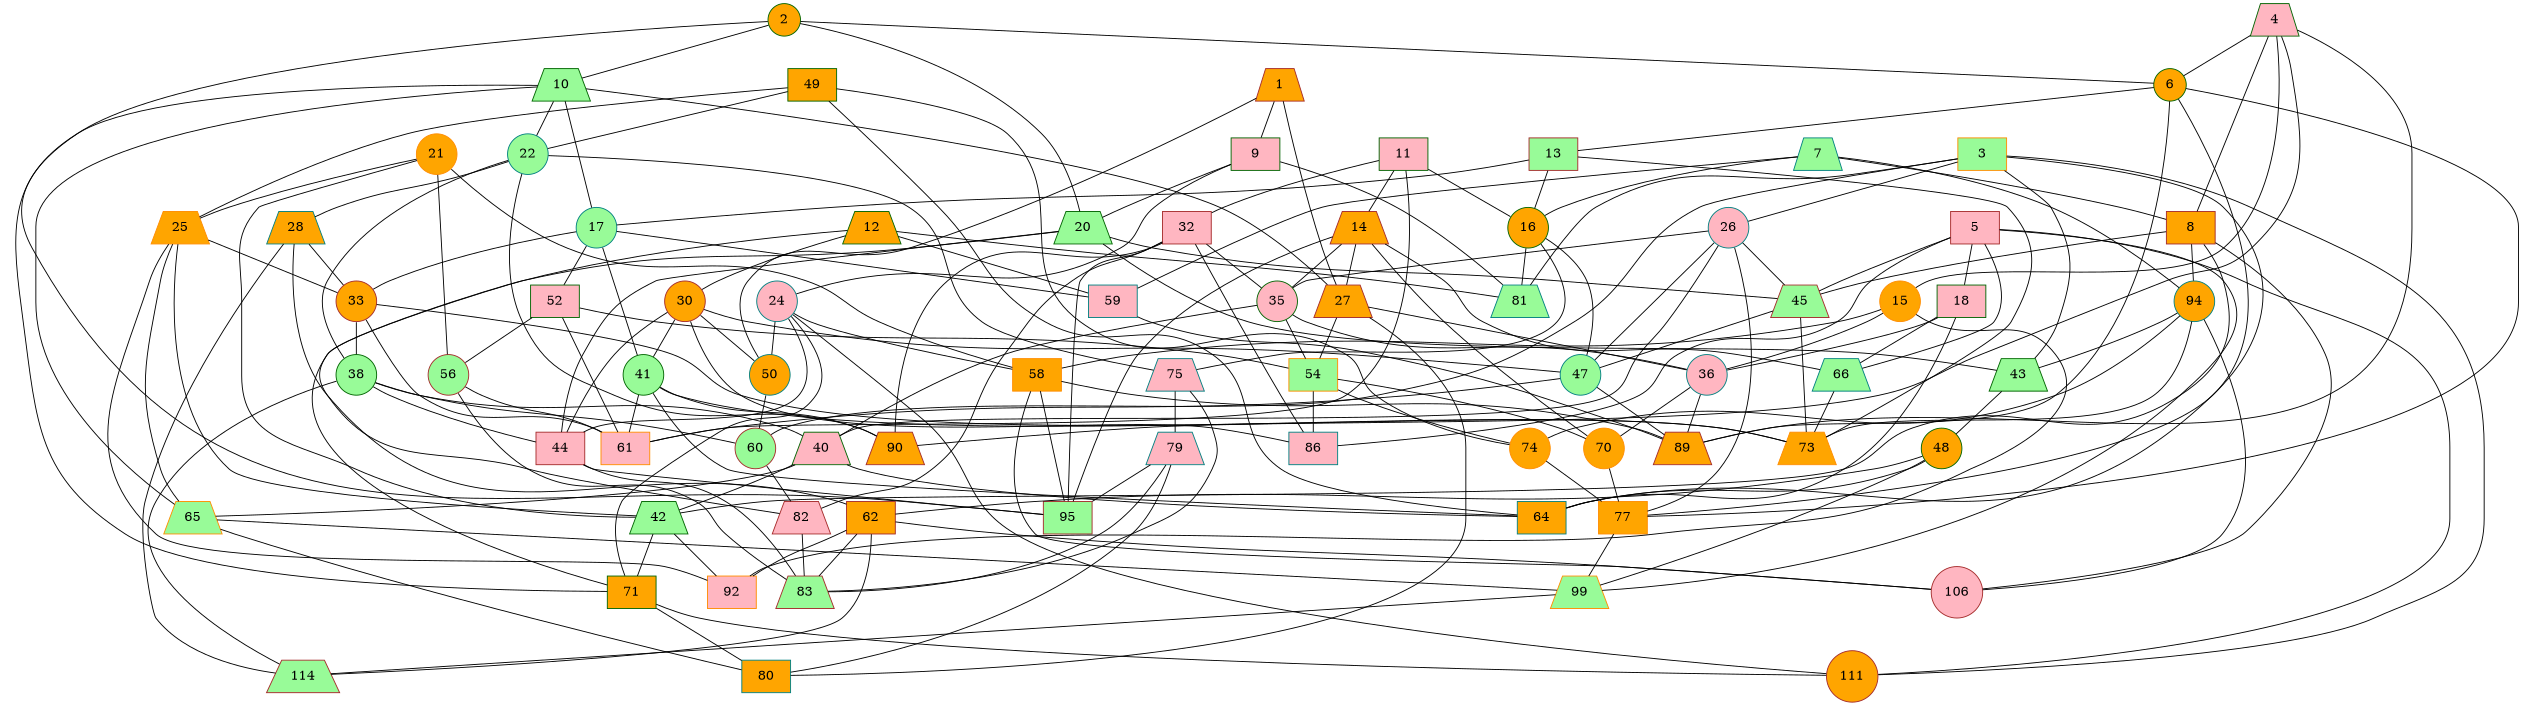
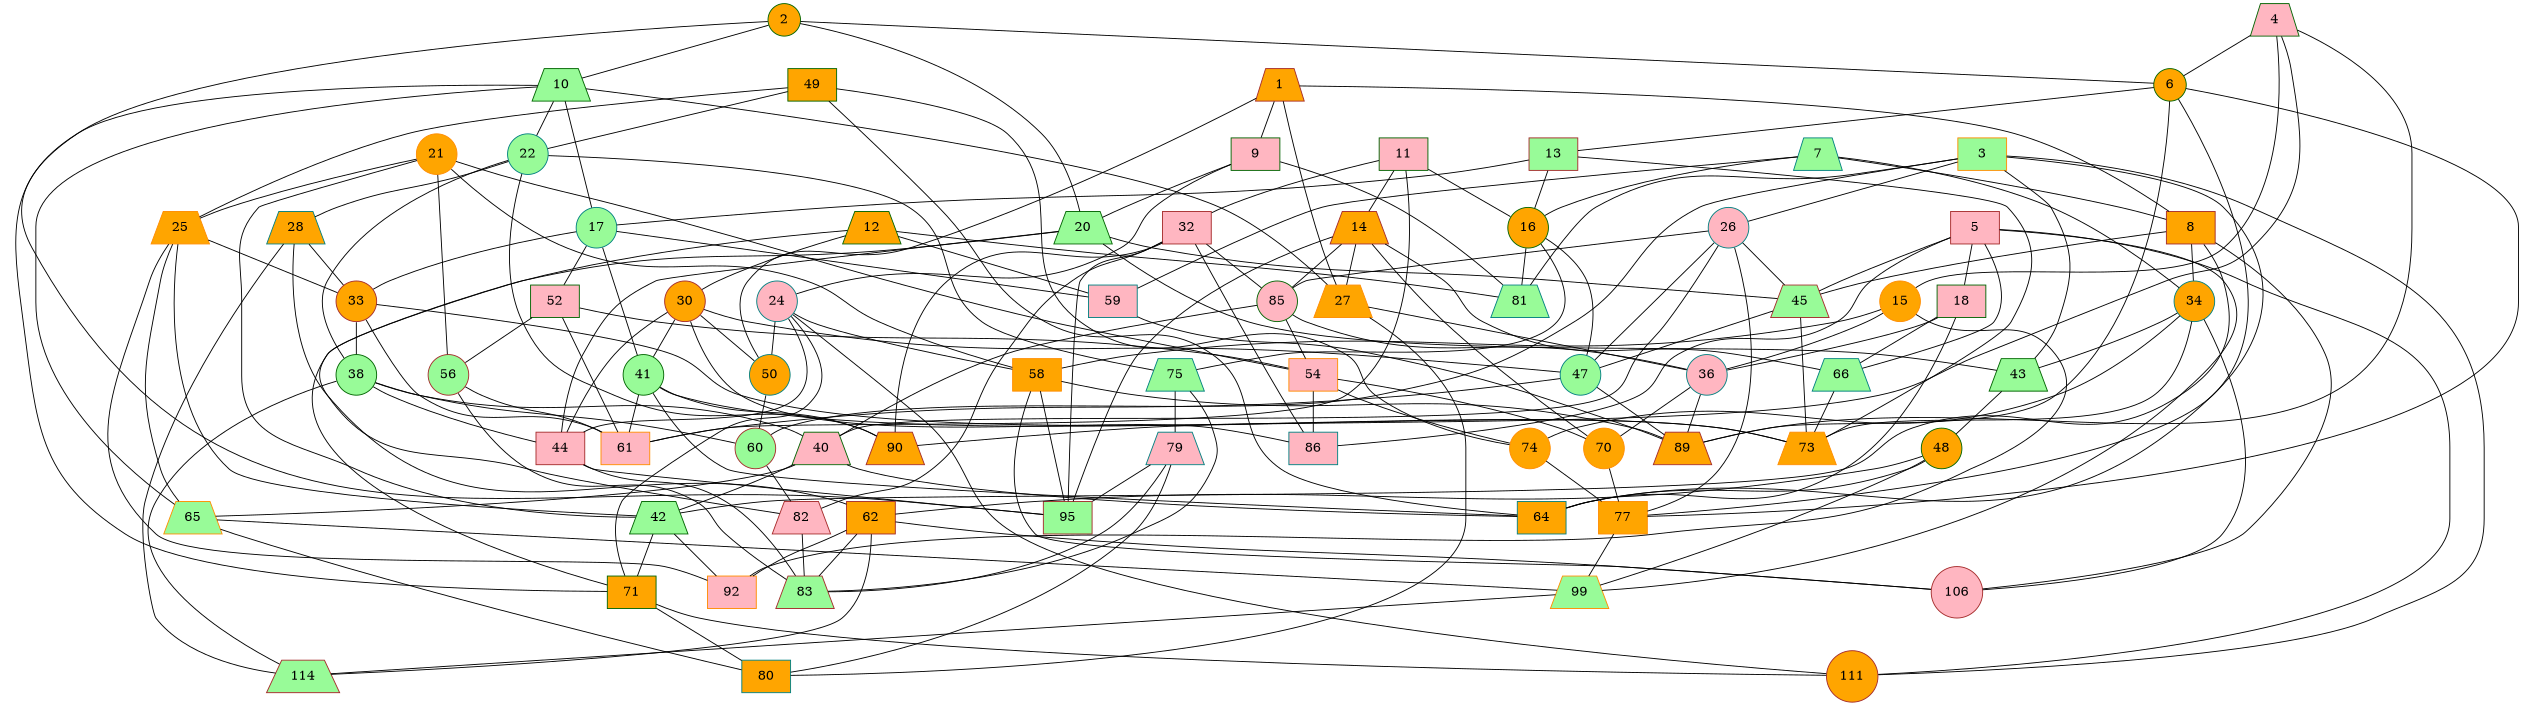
edge "4" -- "8": now "1" -- "8"
node "35": label "35" -> "85"
node "27": color brown -> darkorange
node "94": label "94" -> "34"
edge "27" -- "54": now "21" -- "54"
node "75": fillcolor lightpink -> palegreen
node "54": fillcolor palegreen -> lightpink
